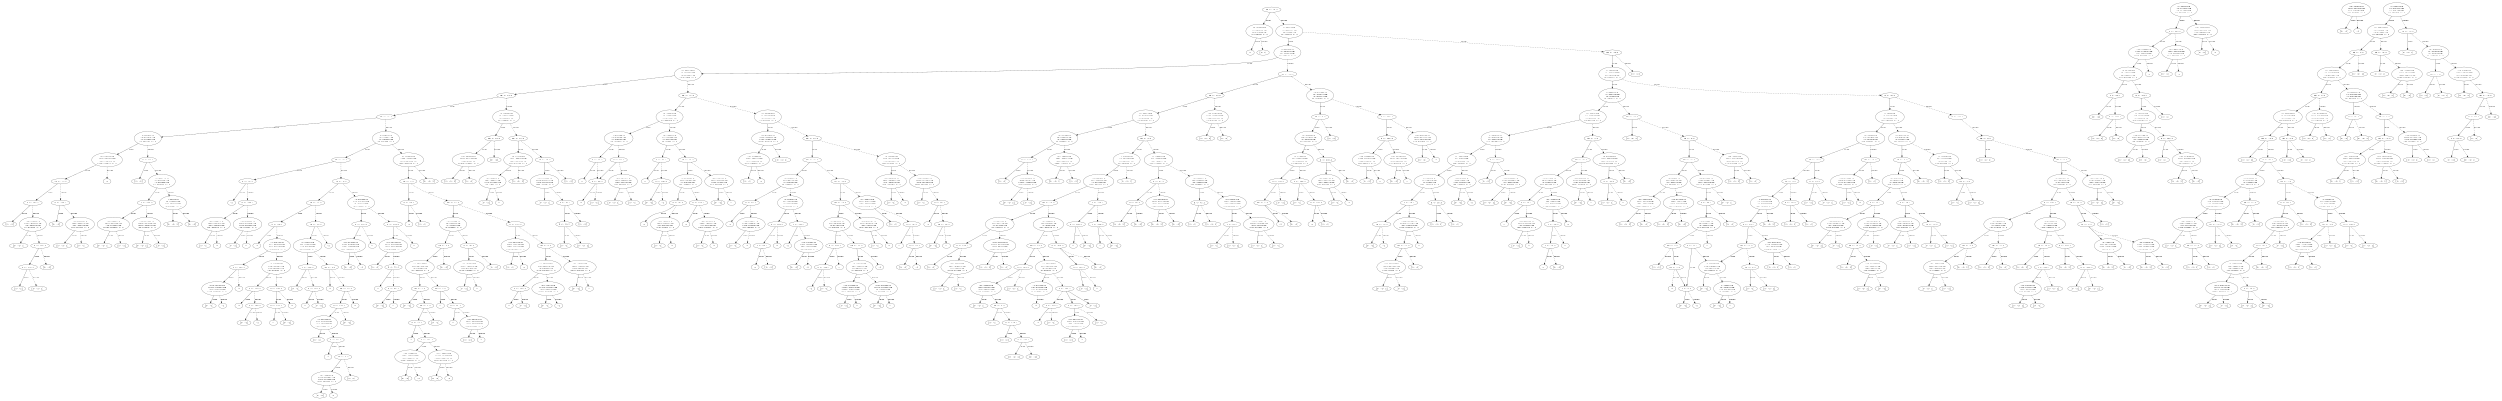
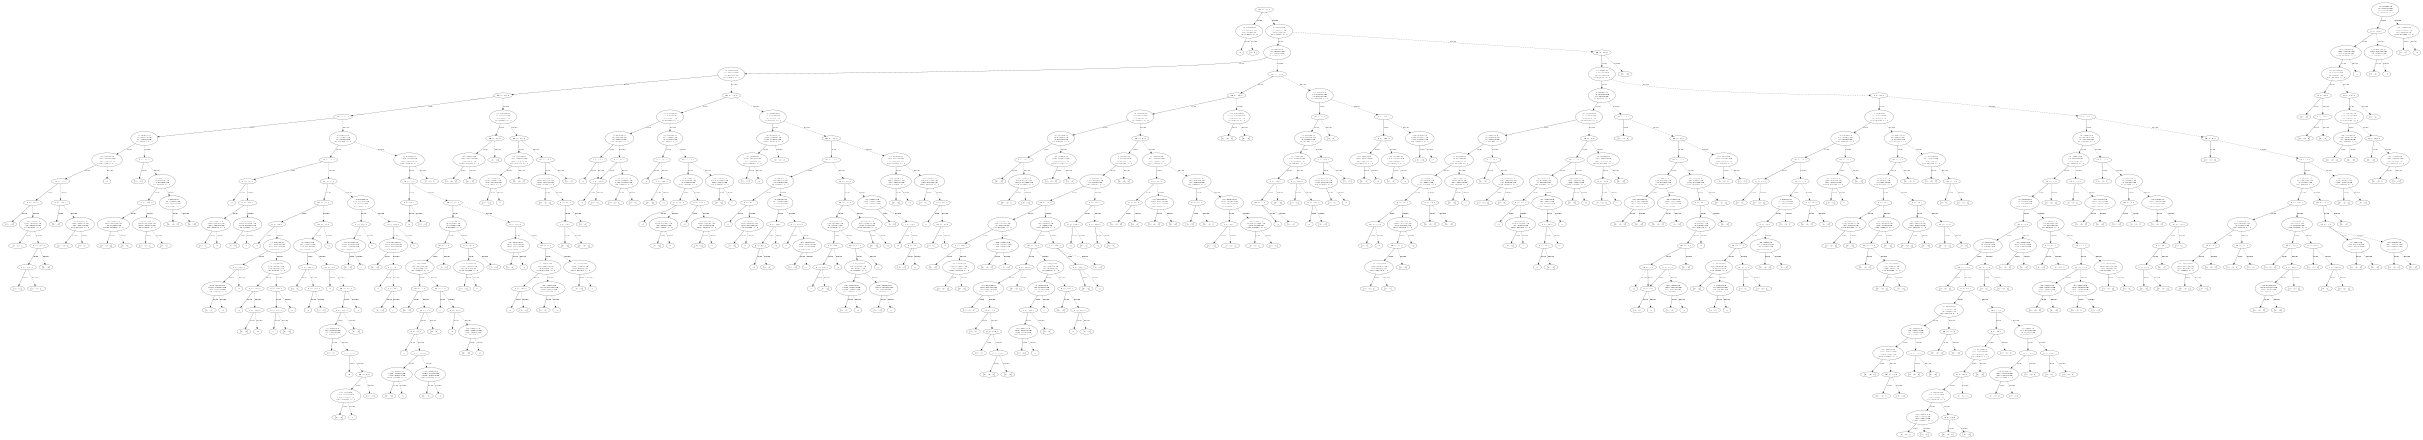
edge "d <= 111.5" -> "-0.299433*d +2.925451*vE -1.771144*vF +4.574309 <= 0": added, label "True"
edge "d <= 15.5" -> "-4.907097*d +14.198899*vE -9.241753*vF +74.90203 <= 0": now "d <= 15.5" -> "-28.769669*d +220.392799*vE +55.716585*vF -58.043775 <= 0"
edge "d <= 172.5" -> "d <= 193.5": now "-1.837702*d +20.856349*vE -11.751852*vF +1.158686 <= 0" -> "d <= 193.5"
